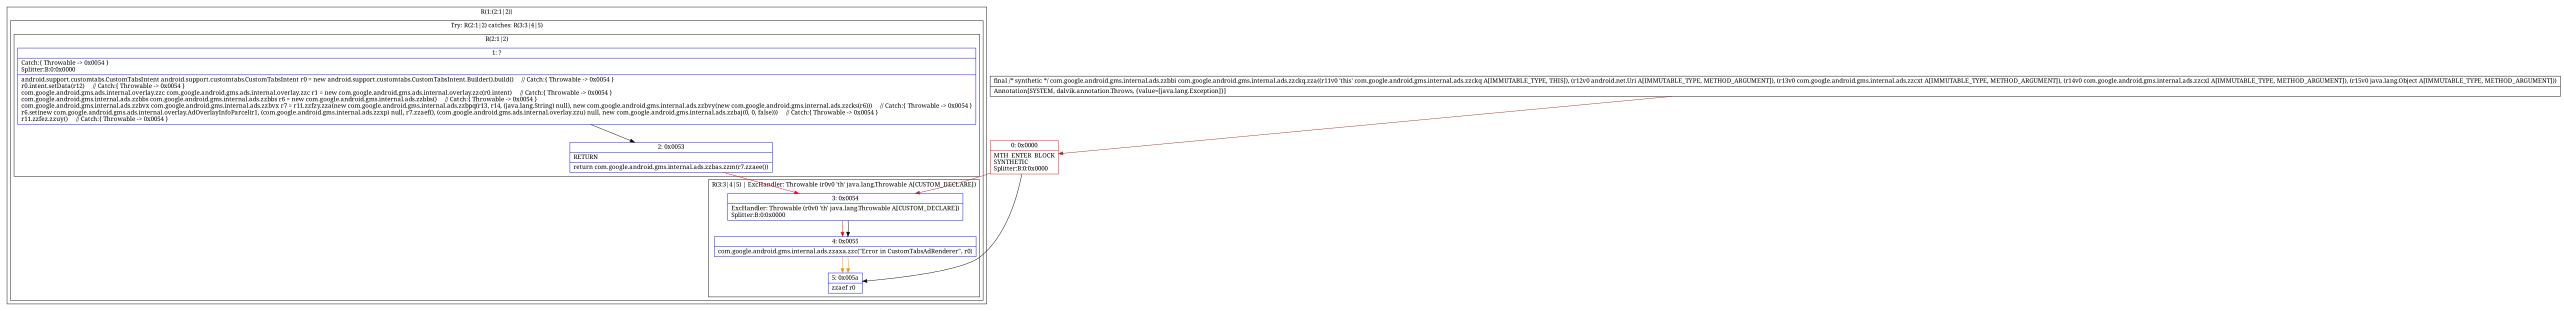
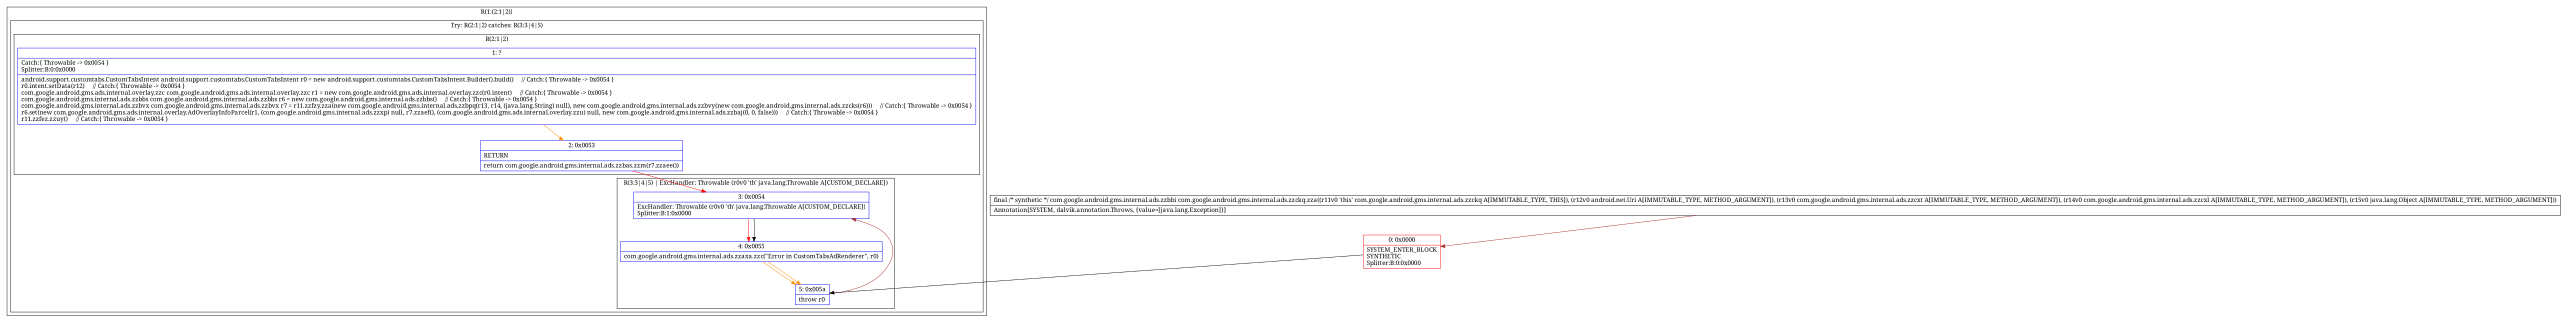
edge "1: ?" -> "2: 0x0053": color black -> darkorange
node "0: 0x0000": text "MTH_ENTER_BLOCK" -> "SYSTEM_ENTER_BLOCK"
edge "0: 0x0000" -> "3: 0x0054": now "5: 0x005a" -> "3: 0x0054"
node "3: 0x0054": text "Splitter:B:0:0x0000" -> "Splitter:B:1:0x0000"
node "5: 0x005a": text "zzaef r0" -> "throw r0"
